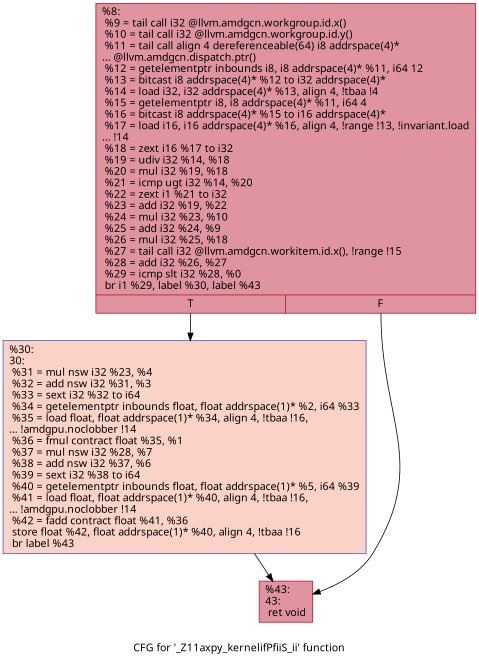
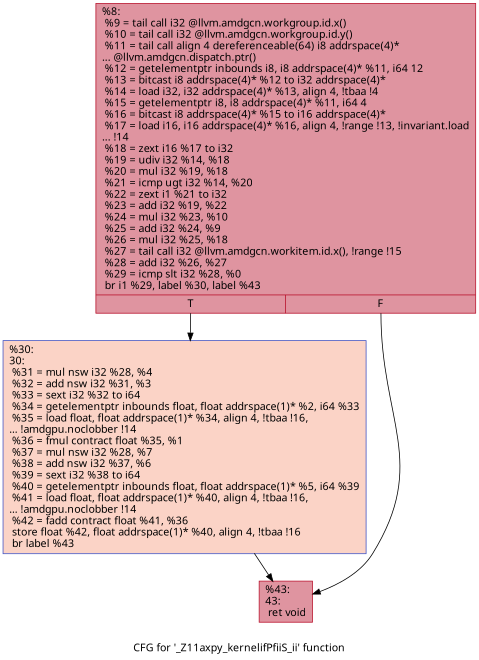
node "%30:": text "%31 = mul nsw i32 %23, %4" -> "%31 = mul nsw i32 %28, %4"
